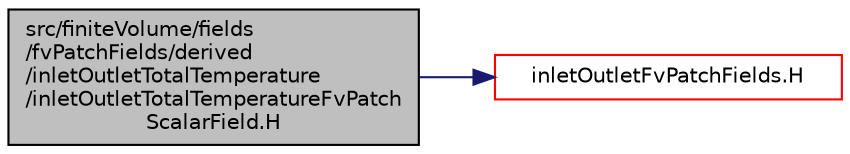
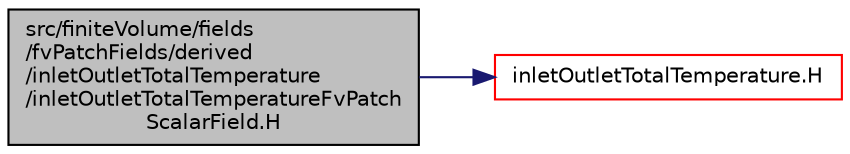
node "inletOutletFvPatchFields.H": label "inletOutletFvPatchFields.H" -> "inletOutletTotalTemperature.H"
